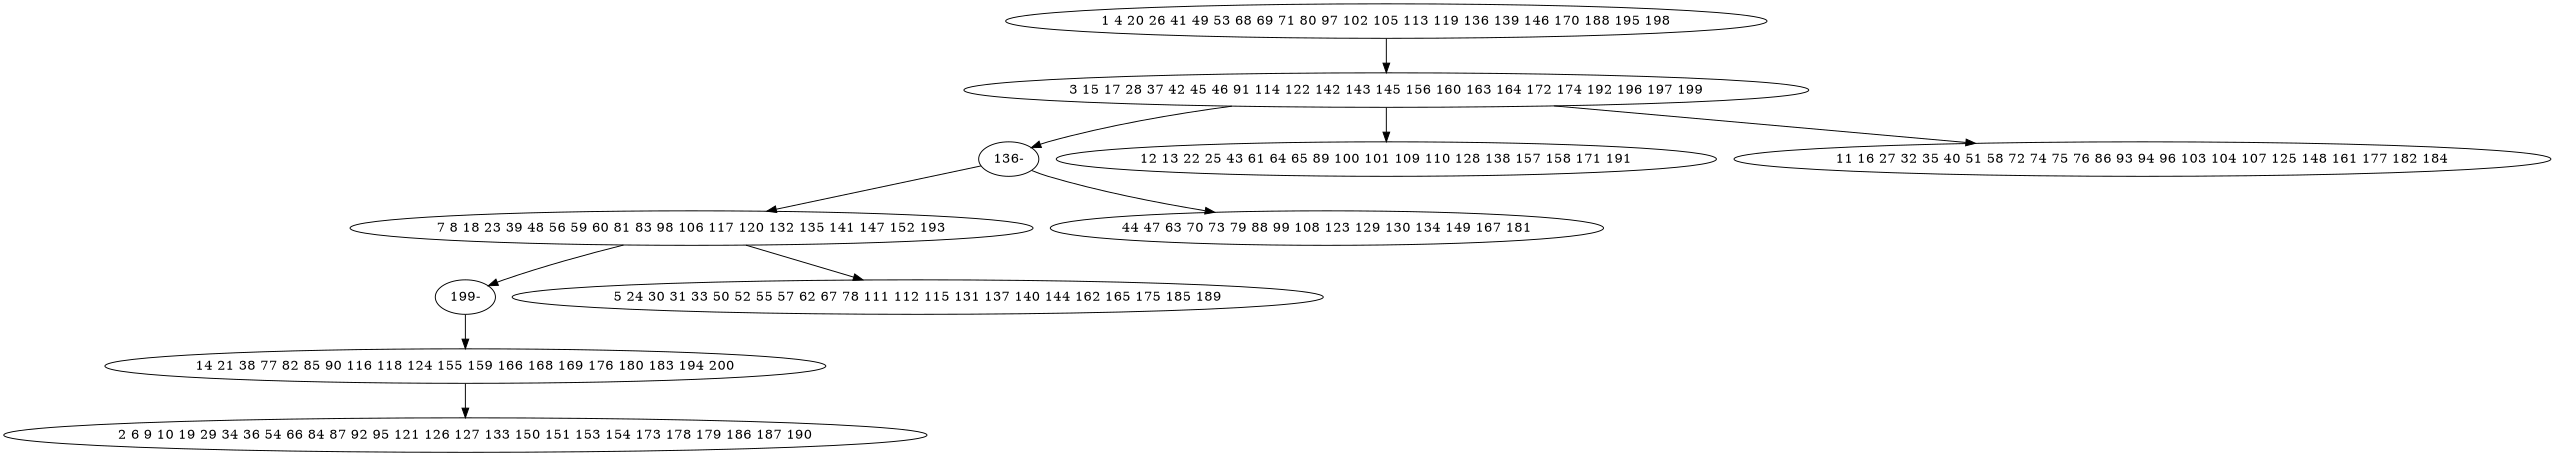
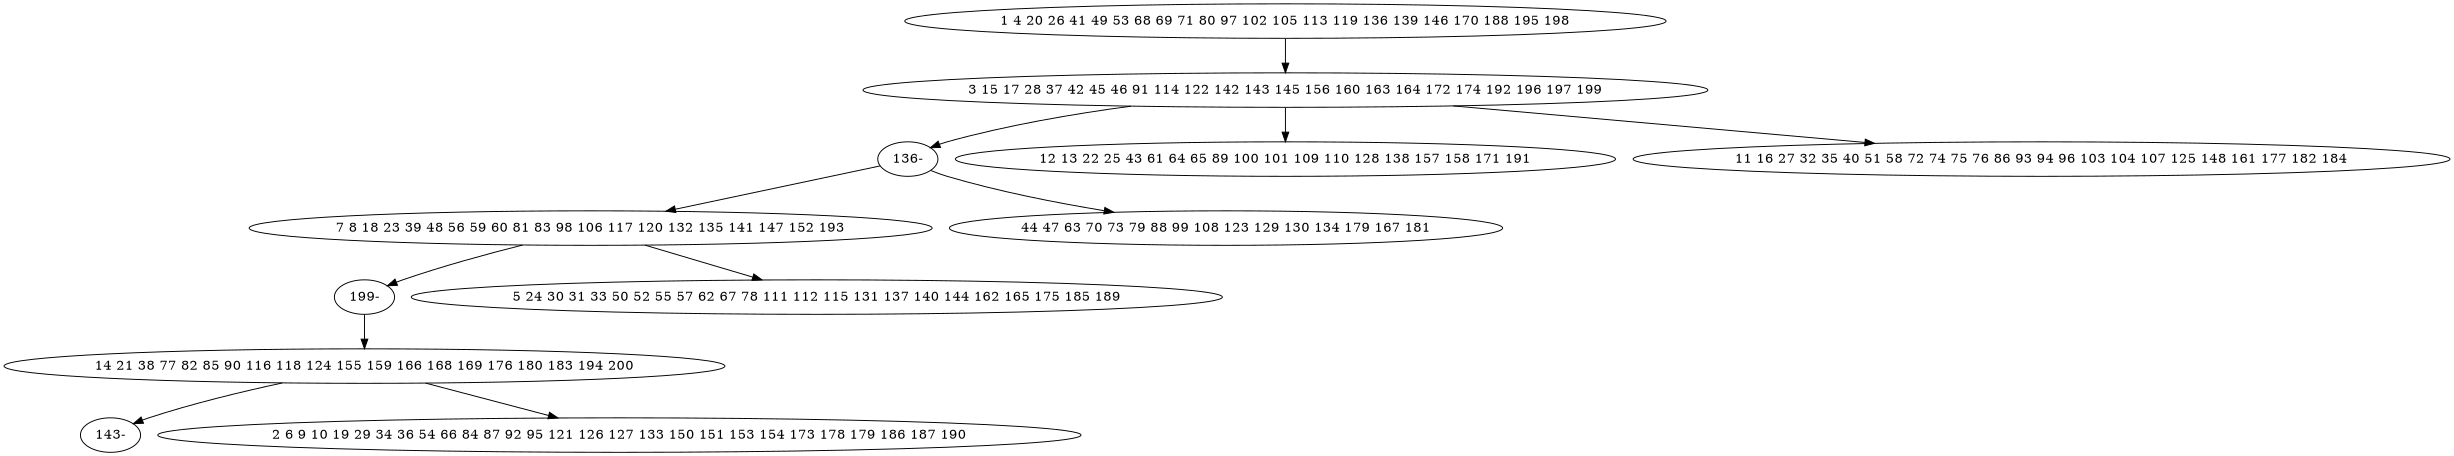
node "44 47 63 70 73 79 88 99 108 123 129 130 134 149 167 181": label "44 47 63 70 73 79 88 99 108 123 129 130 134 149 167 181" -> "44 47 63 70 73 79 88 99 108 123 129 130 134 179 167 181"
node "143-": added
